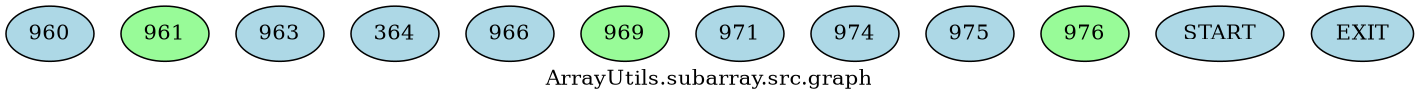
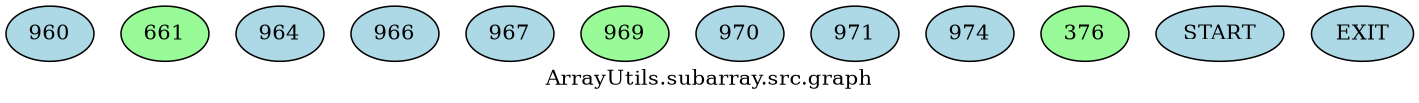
node "961": label "961" -> "661"
node "963": removed
node "364": label "364" -> "964"
node "967": added
node "970": added
node "975": removed
node "976": label "976" -> "376"
